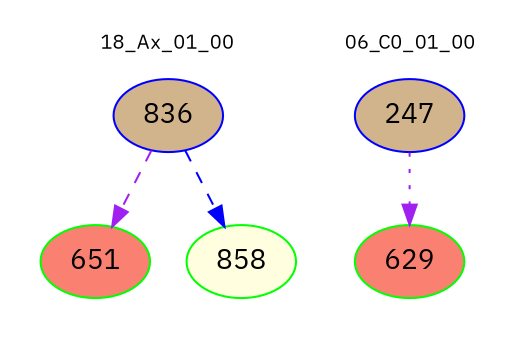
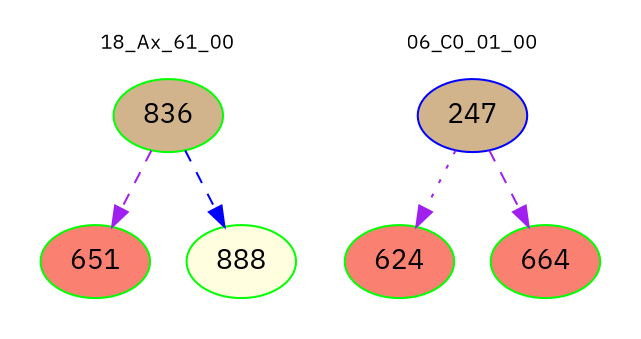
cluster "18_Ax_01_00": label "18_Ax_01_00" -> "18_Ax_61_00"
node "836": color blue -> green
node "858": label "858" -> "888"
node "629": label "629" -> "624"
node "664": added
